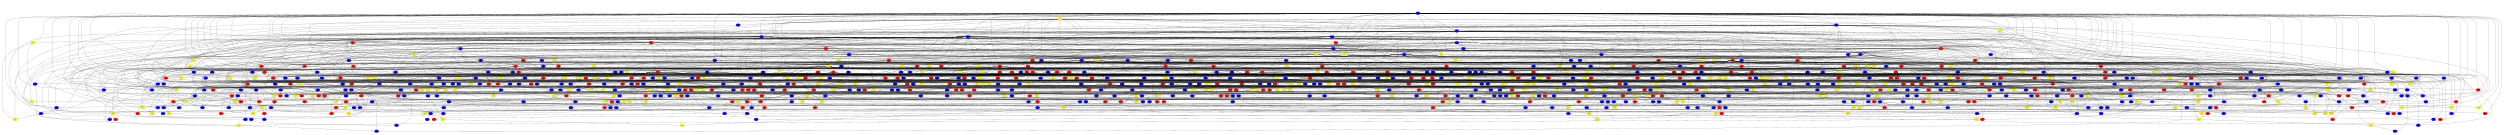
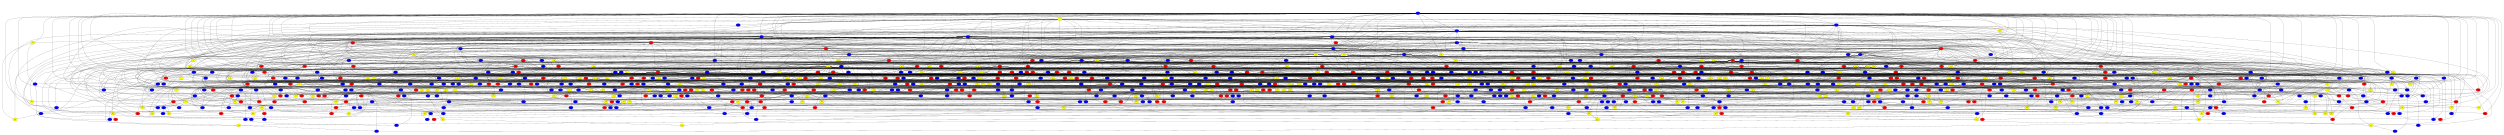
node "546": removed
node "828": added
node "711": removed
